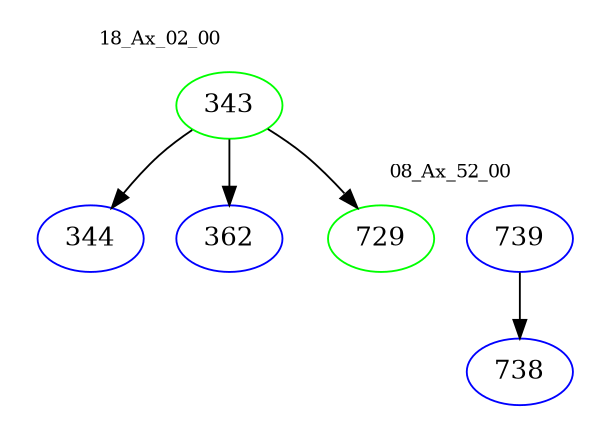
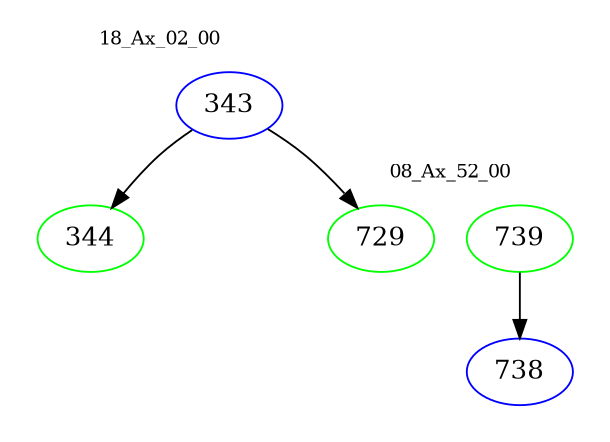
node "343": color green -> blue
node "344": color blue -> green
node "362": removed
node "739": color blue -> green
